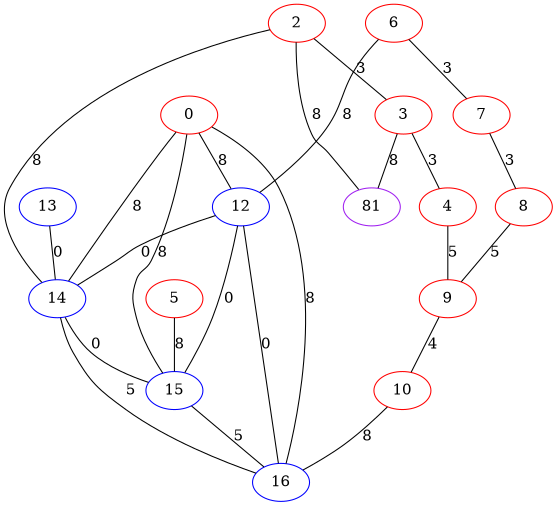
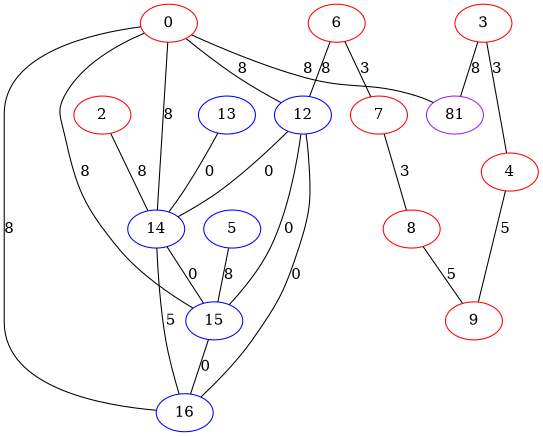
edge "2" -- "3": removed, label "3"
edge "2" -- "81": now "0" -- "81"
node "5": color red -> blue
node "10": removed
edge "15" -- "16": label "5" -> "0"
